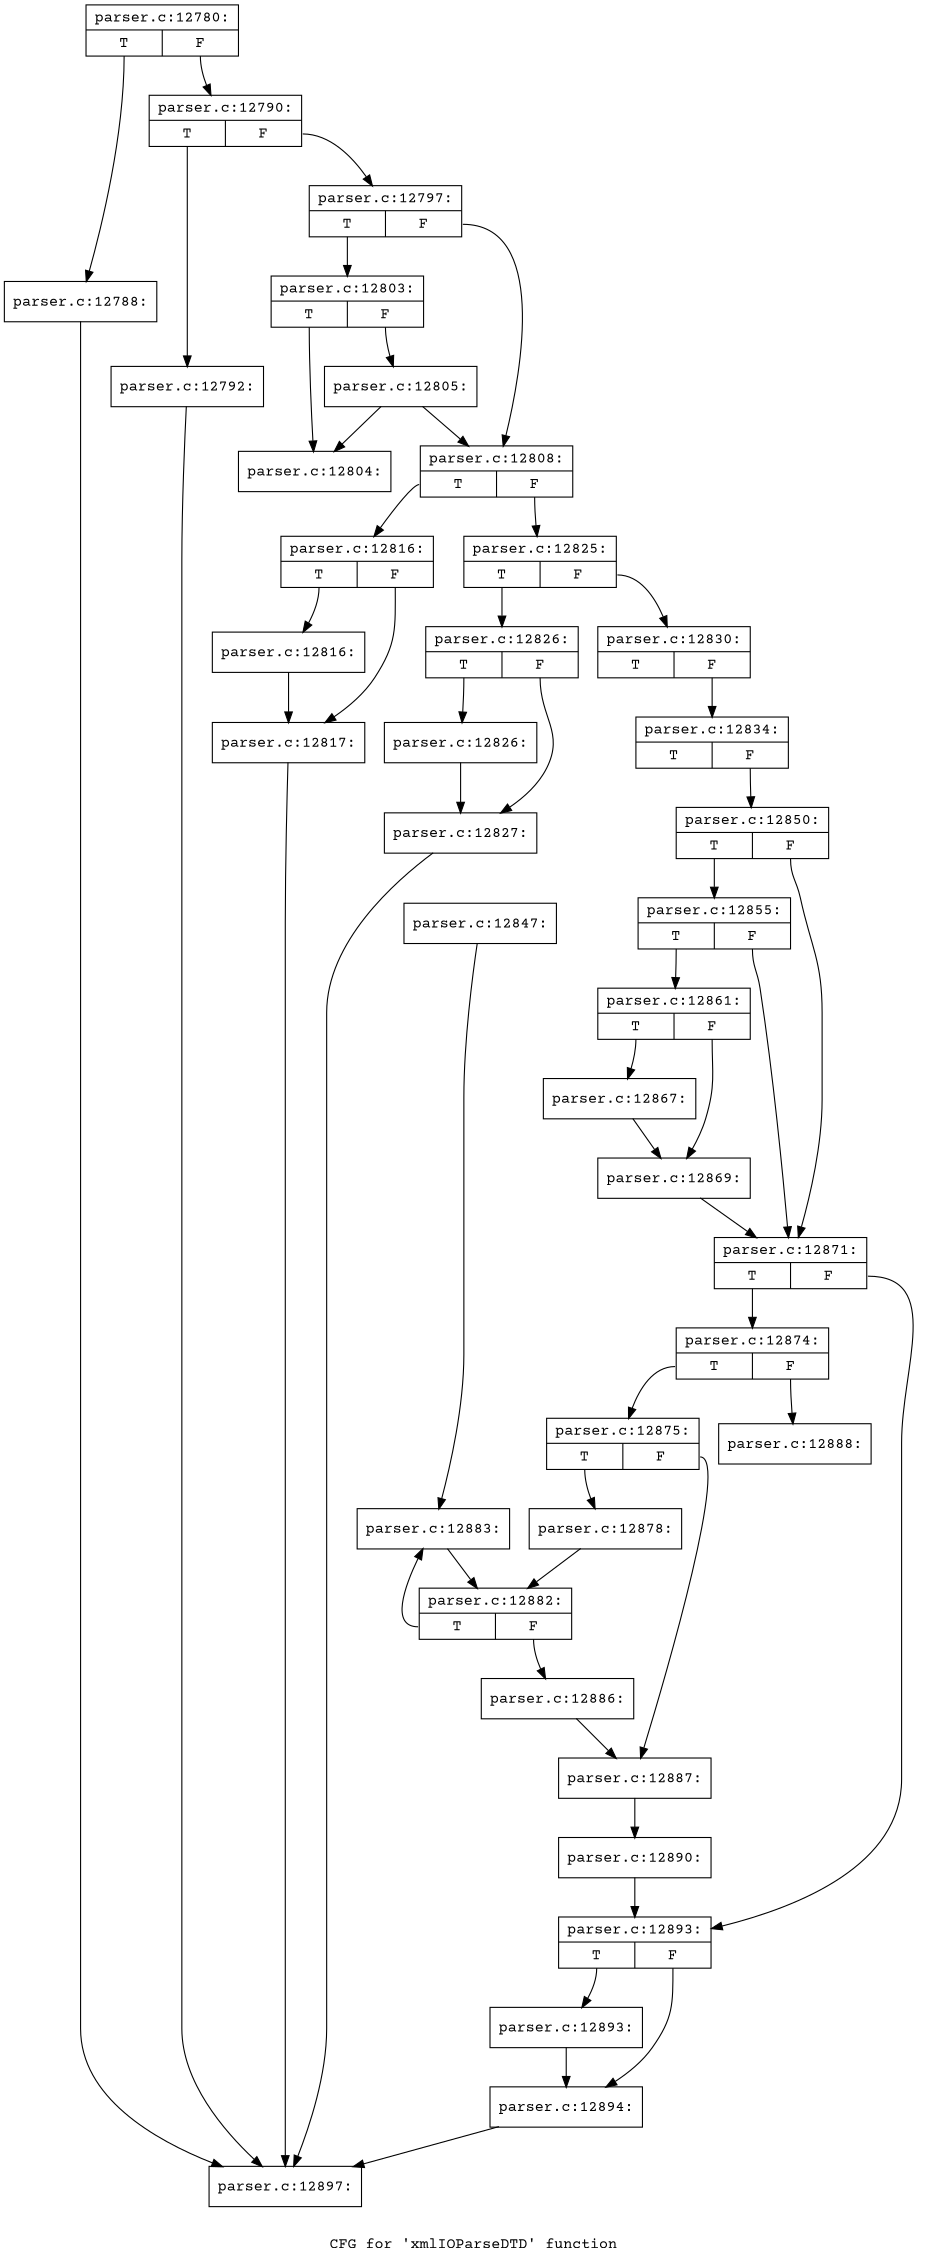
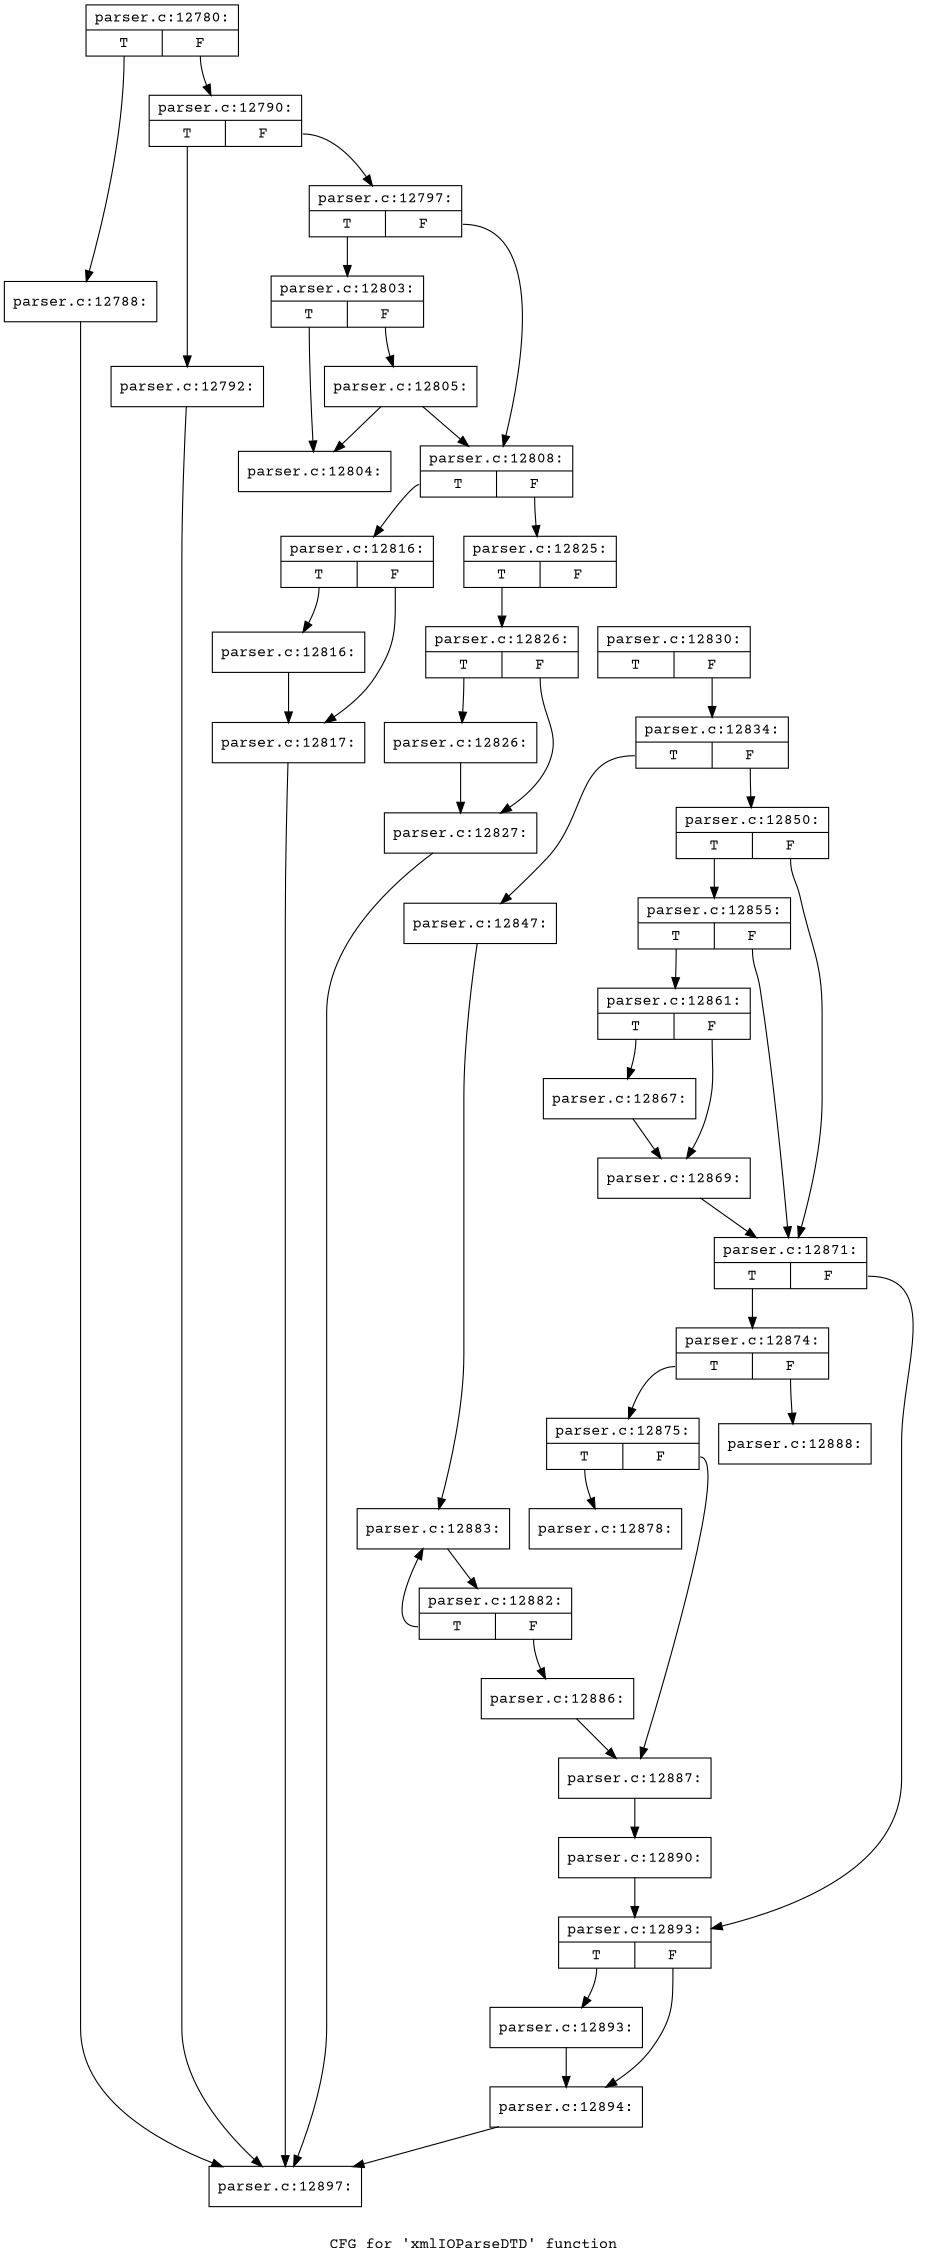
edge "parser.c:12825:" -> "parser.c:12830:": removed
edge "parser.c:12834:" -> "parser.c:12847:": added
edge "parser.c:12878:" -> "parser.c:12882:": removed
